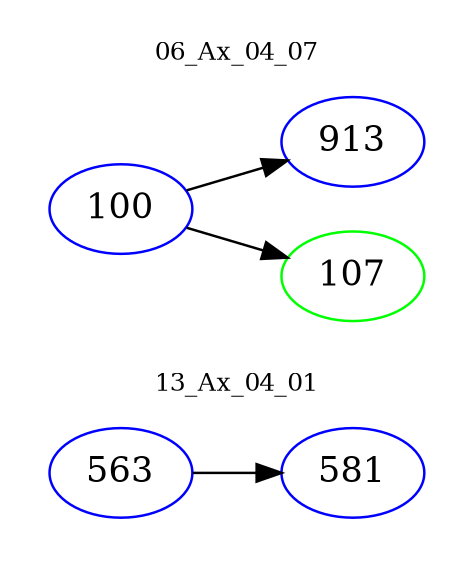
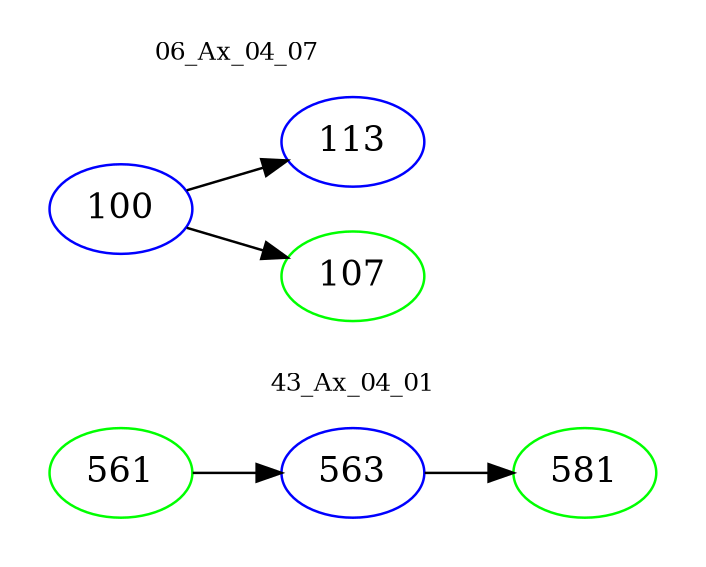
node "913": label "913" -> "113"
cluster "13_Ax_04_01": label "13_Ax_04_01" -> "43_Ax_04_01"
node "561": added
node "581": color blue -> green
